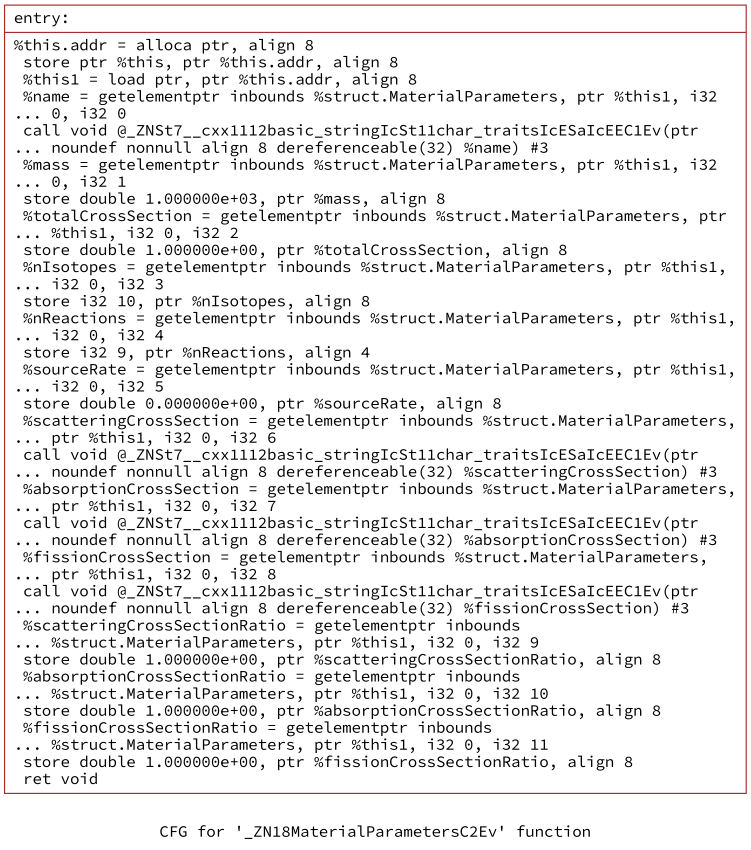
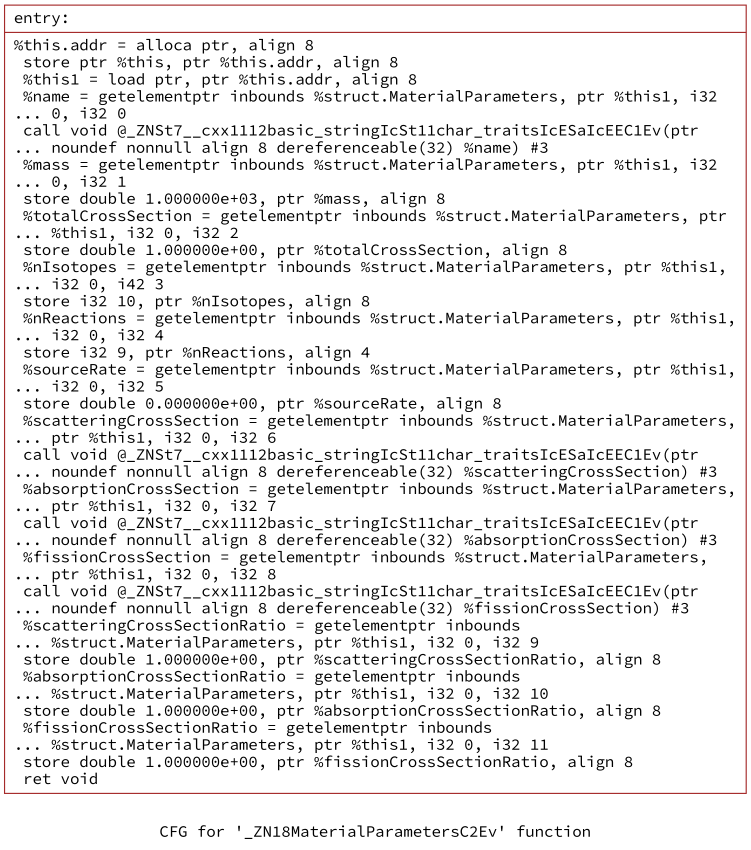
node "entry:": text "... i32 0, i32 3" -> "... i32 0, i42 3"
